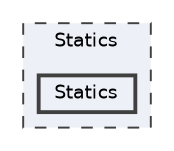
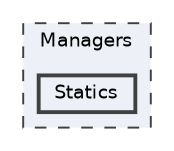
cluster "Statics": label "Statics" -> "Managers"
